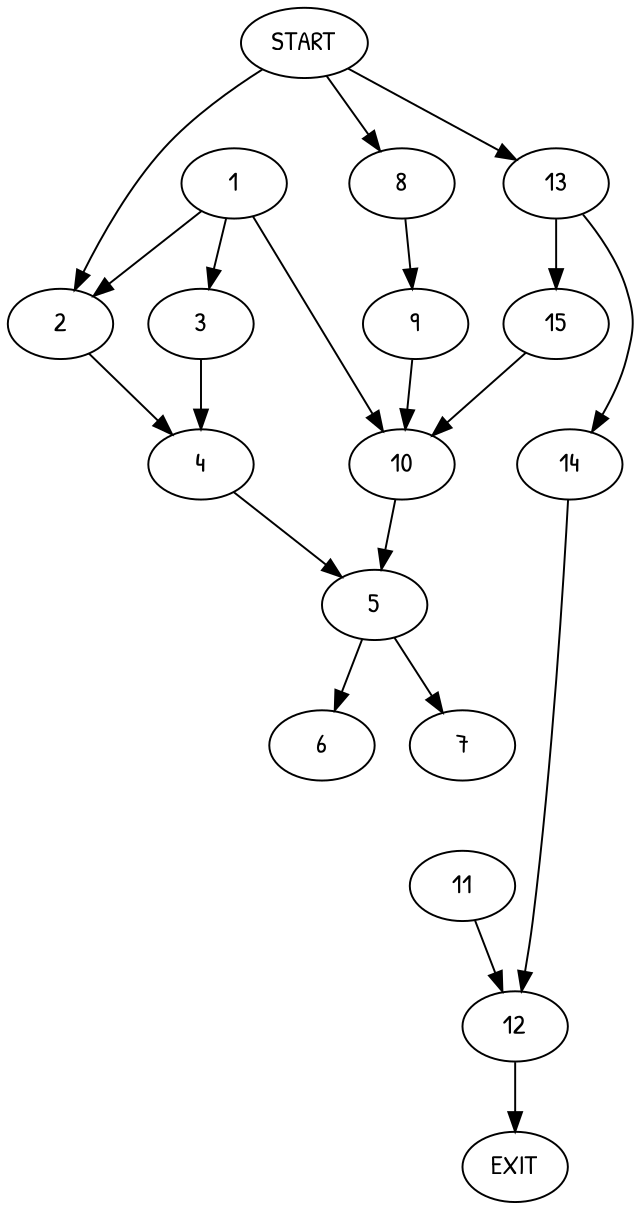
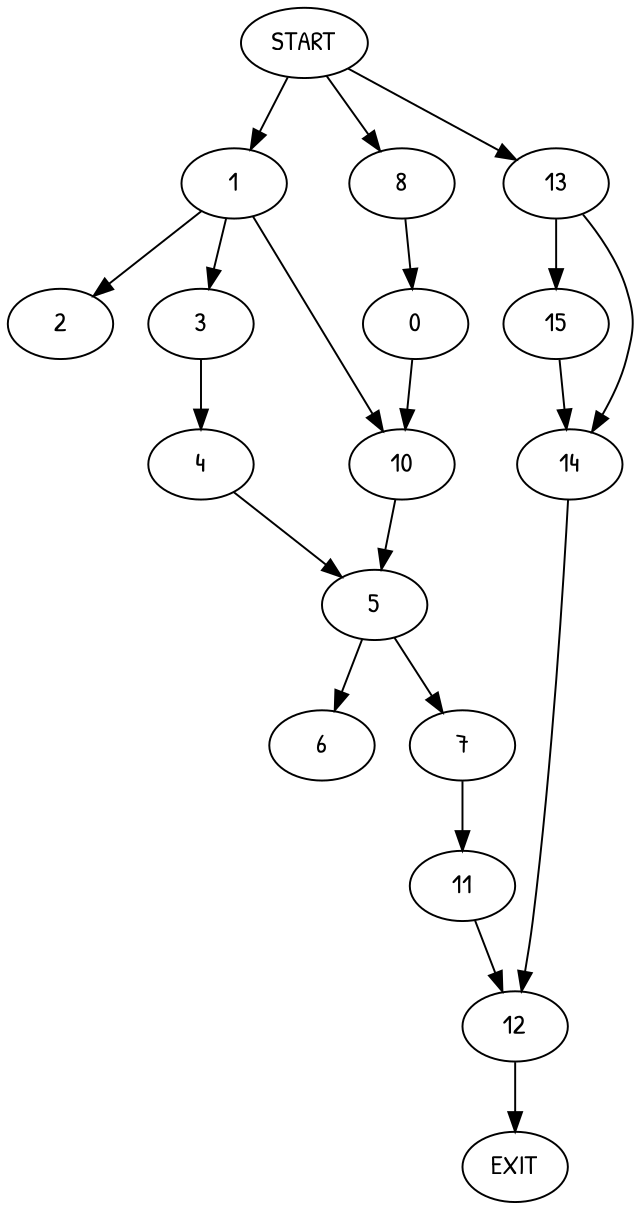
edge "START" -> "2": now "START" -> "1"
node "9": label "9" -> "0"
edge "2" -> "4": removed
edge "15" -> "10": now "15" -> "14"
edge "7" -> "11": added
